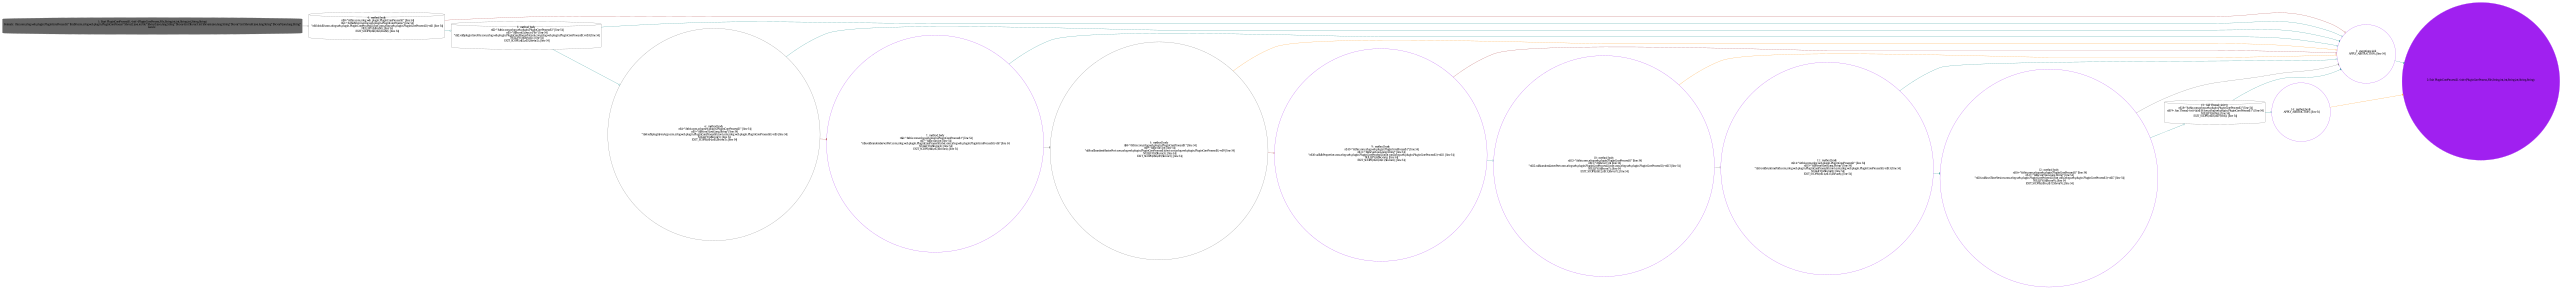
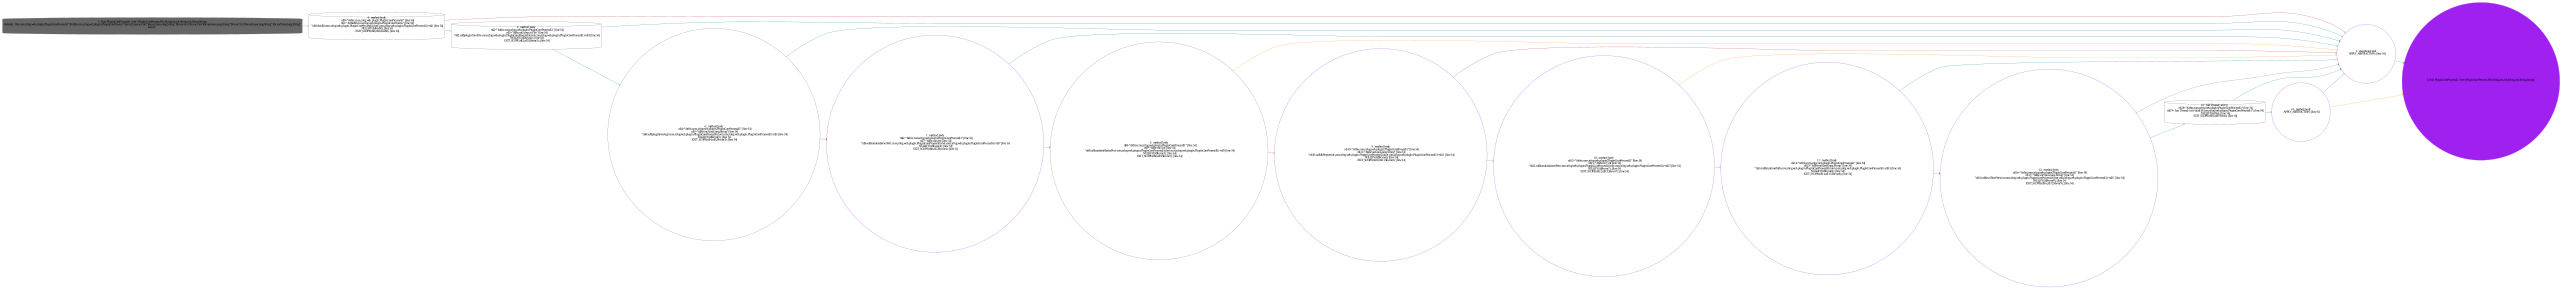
edge "14:  method_body APPLY_ABSTRACTION; [line 54]" -> "3:  exceptions sink APPLY_ABSTRACTION; [line 54]": added
